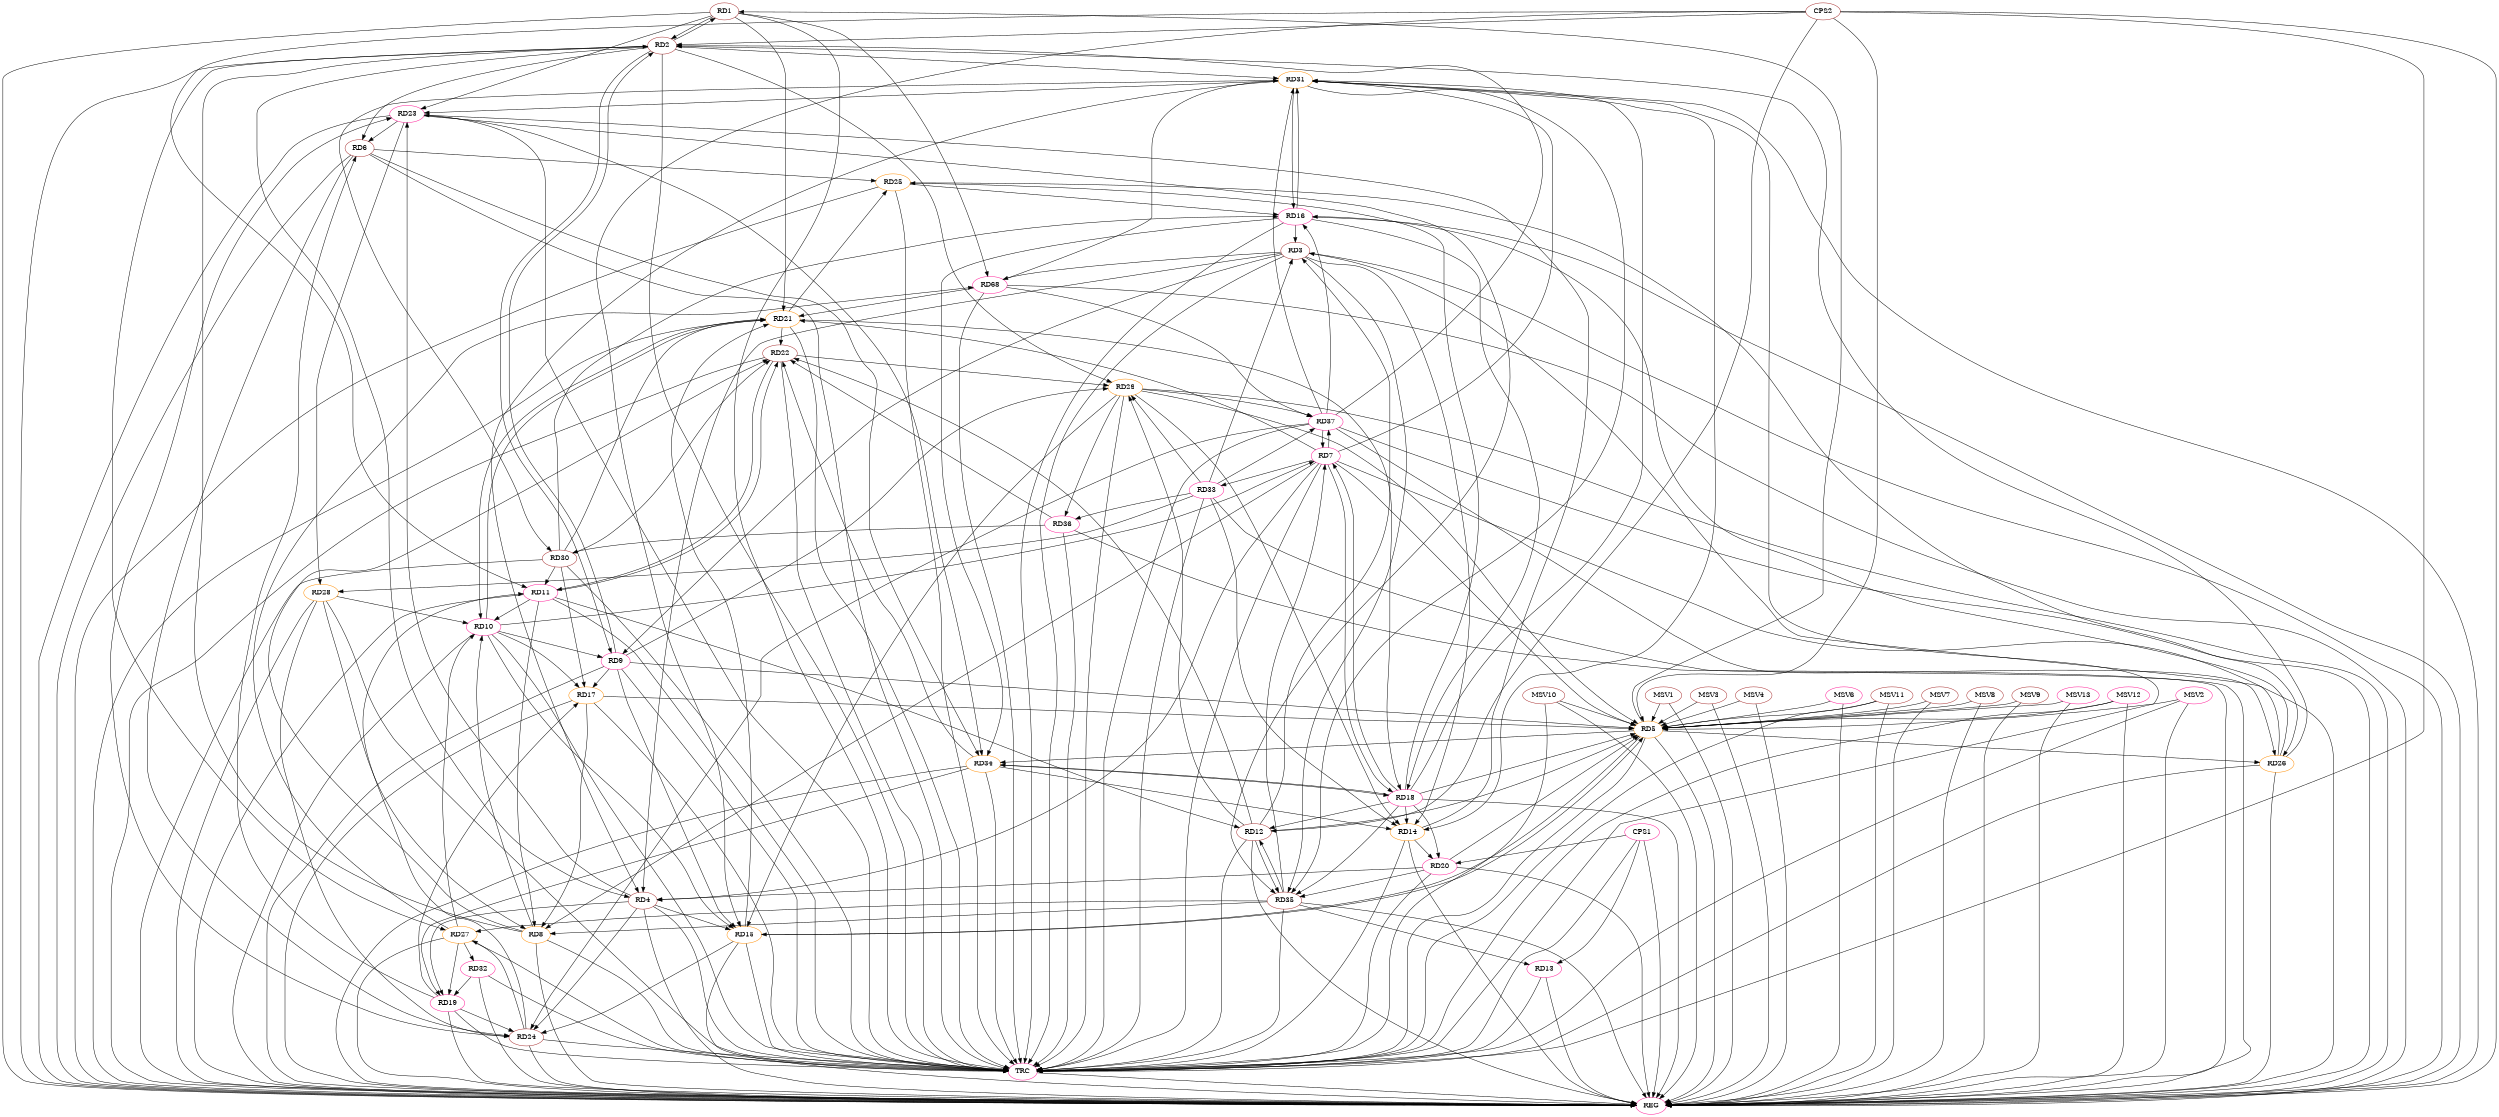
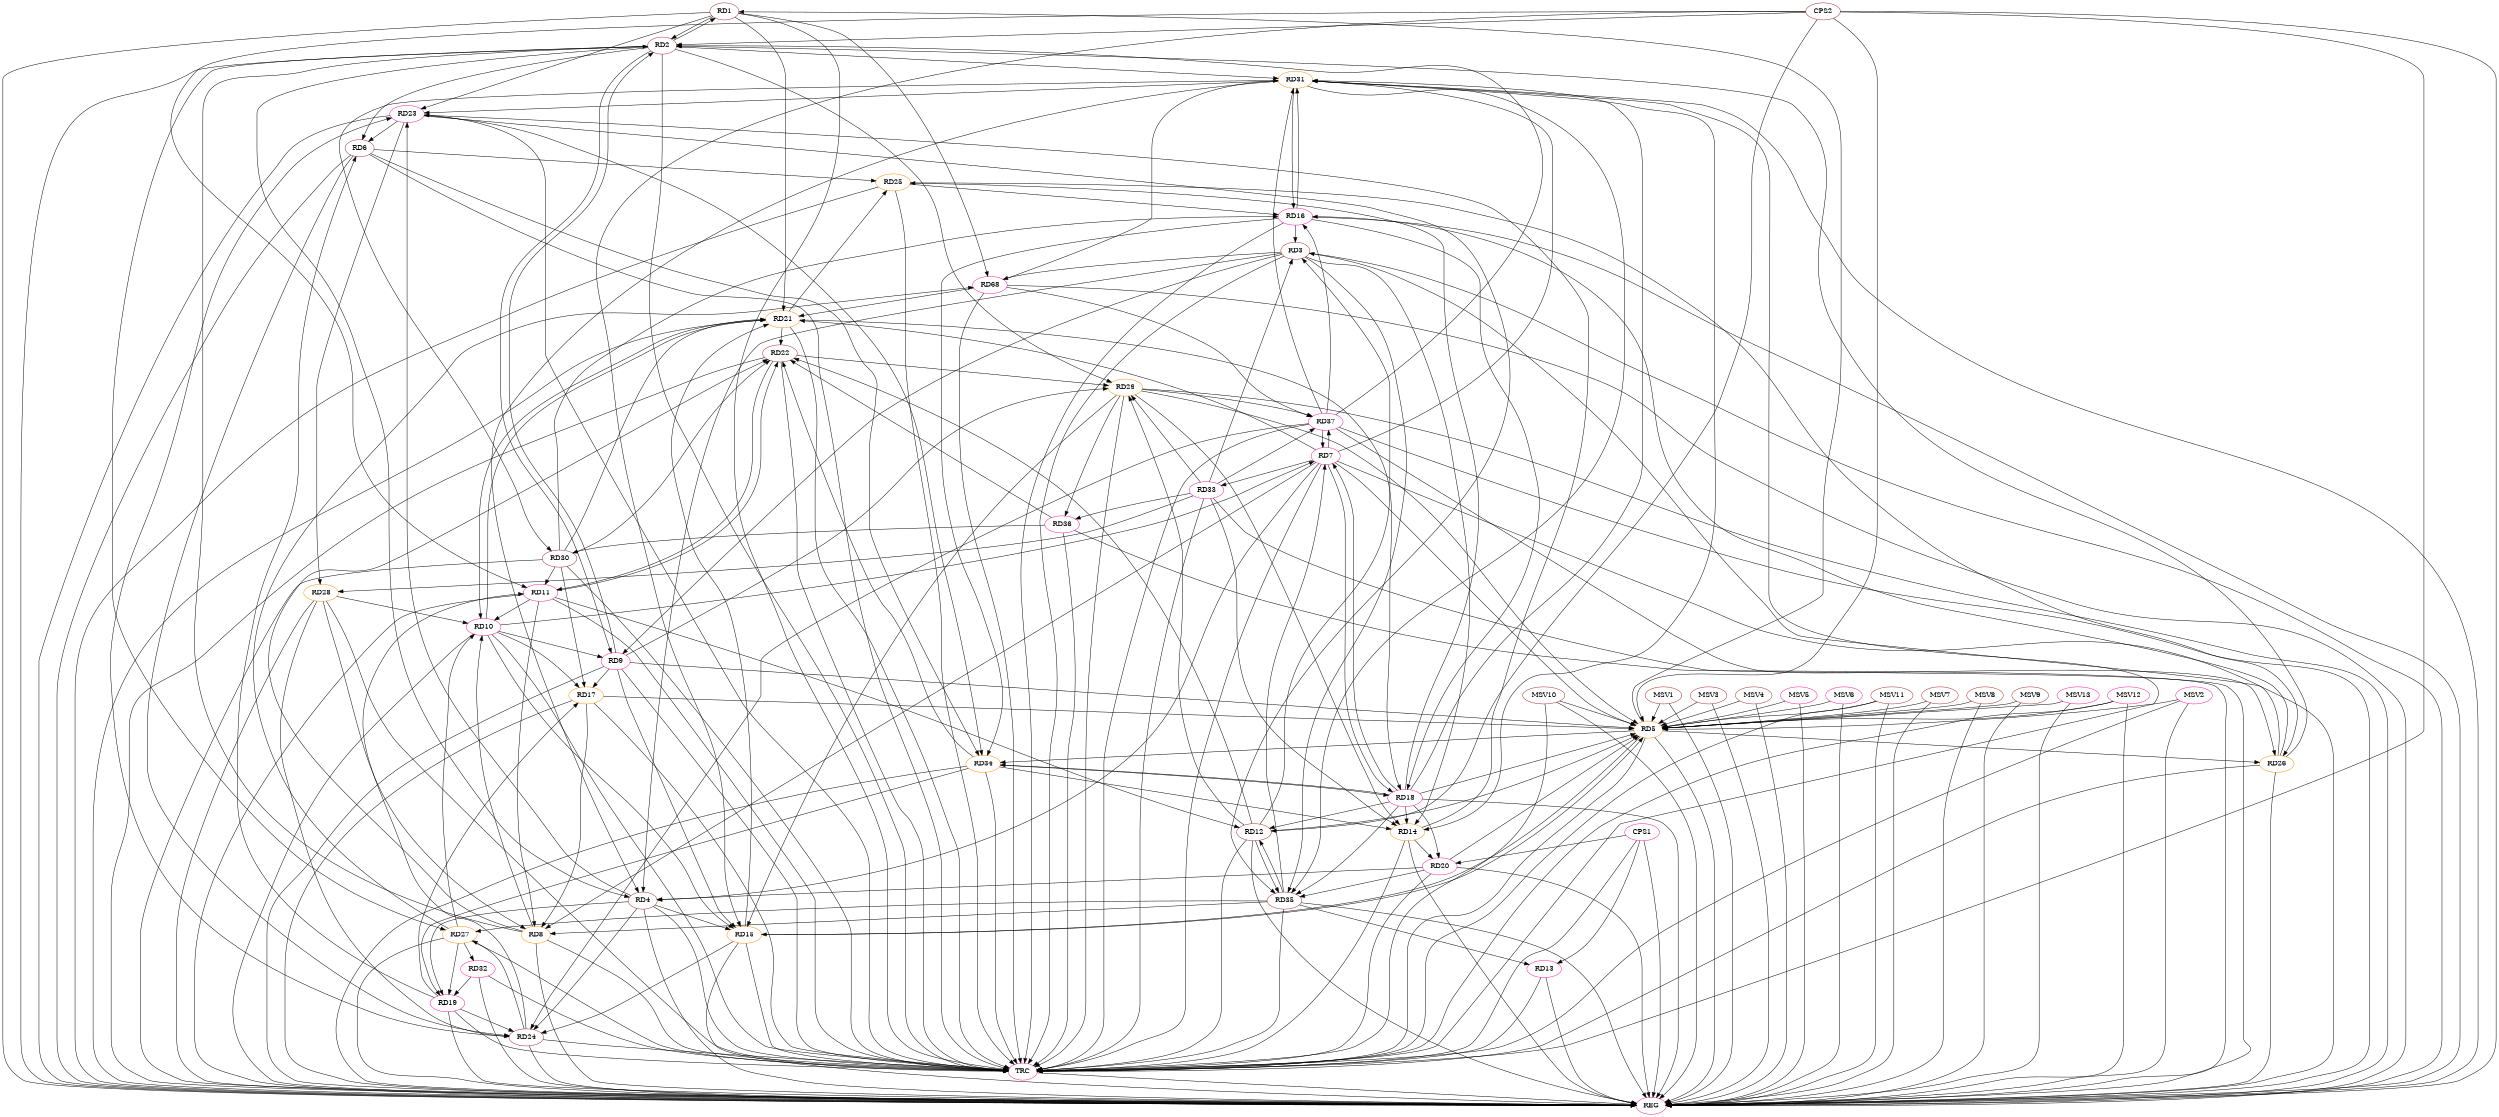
node "MSV5": added
